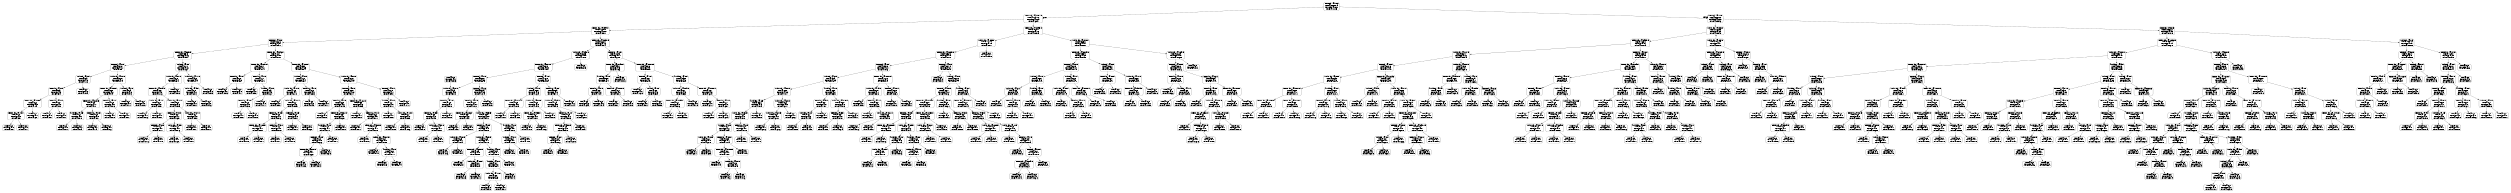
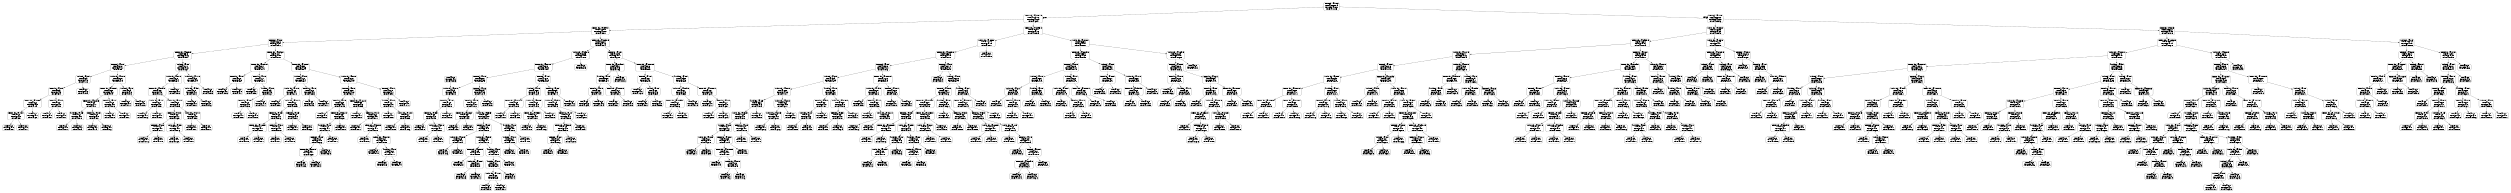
edge "rush_yds <= 687.0 mse = 1324.5 samples = 9 value = 238.2" -> "rush_yds <= 302.0 mse = 1468.3 samples = 63 value = 181.8": reversed
edge "rush_yds <= 93.0 mse = 20.9 samples = 7 value = 161.8" -> "rush_yds <= 27.0 mse = 32.3 samples = 9 value = 158.3": reversed
node "pass_int <= 12.5 mse = 0.1 samples = 2 rush = 104.7": label "pass_int <= 12.5 mse = 0.1 samples = 2 rush = 104.7" -> "pass_int <= 12.5 mse = 0.1 samples = 2 value = 104.7"
edge "mse = 0.0 samples = 1 value = 262.6" -> "pass_yds <= 4271.0 mse = 3.8 samples = 2 value = 261.7": reversed
